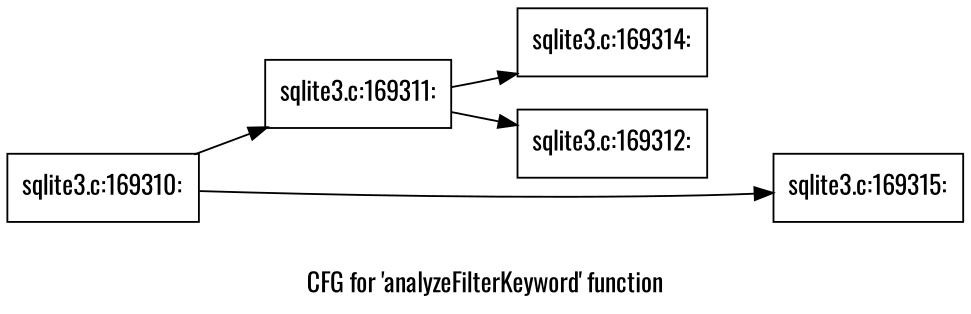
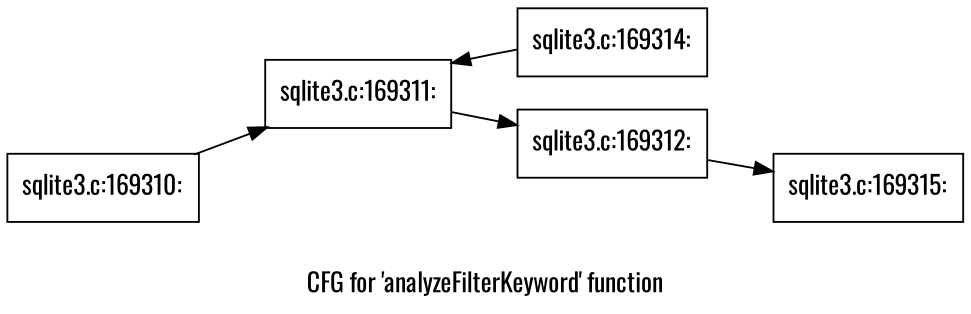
edge "sqlite3.c:169311:" -> "sqlite3.c:169314:": reversed
edge "sqlite3.c:169310:" -> "sqlite3.c:169315:": now "sqlite3.c:169312:" -> "sqlite3.c:169315:"
